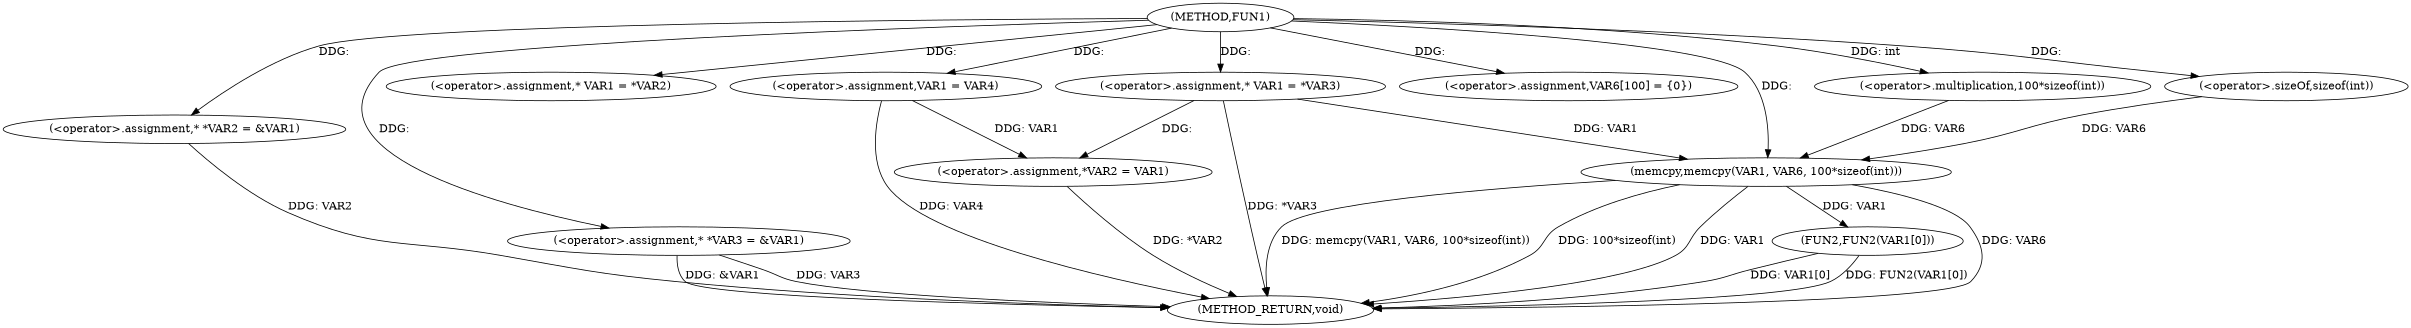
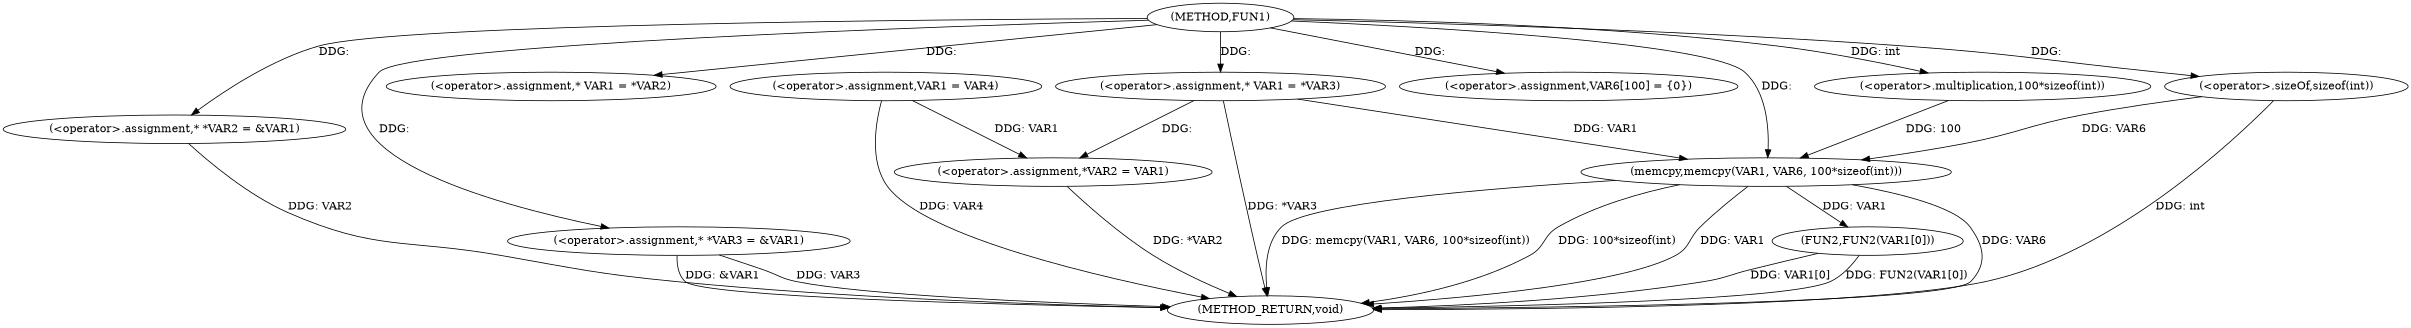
edge "(METHOD,FUN1)" -> "(<operator>.assignment,VAR1 = VAR4)": removed, label "DDG:"
edge "(<operator>.multiplication,100*sizeof(int))" -> "(memcpy,memcpy(VAR1, VAR6, 100*sizeof(int)))": label "DDG: VAR6" -> "DDG: 100"
edge "(<operator>.sizeOf,sizeof(int))" -> "(METHOD_RETURN,void)": added, label "DDG: int"
